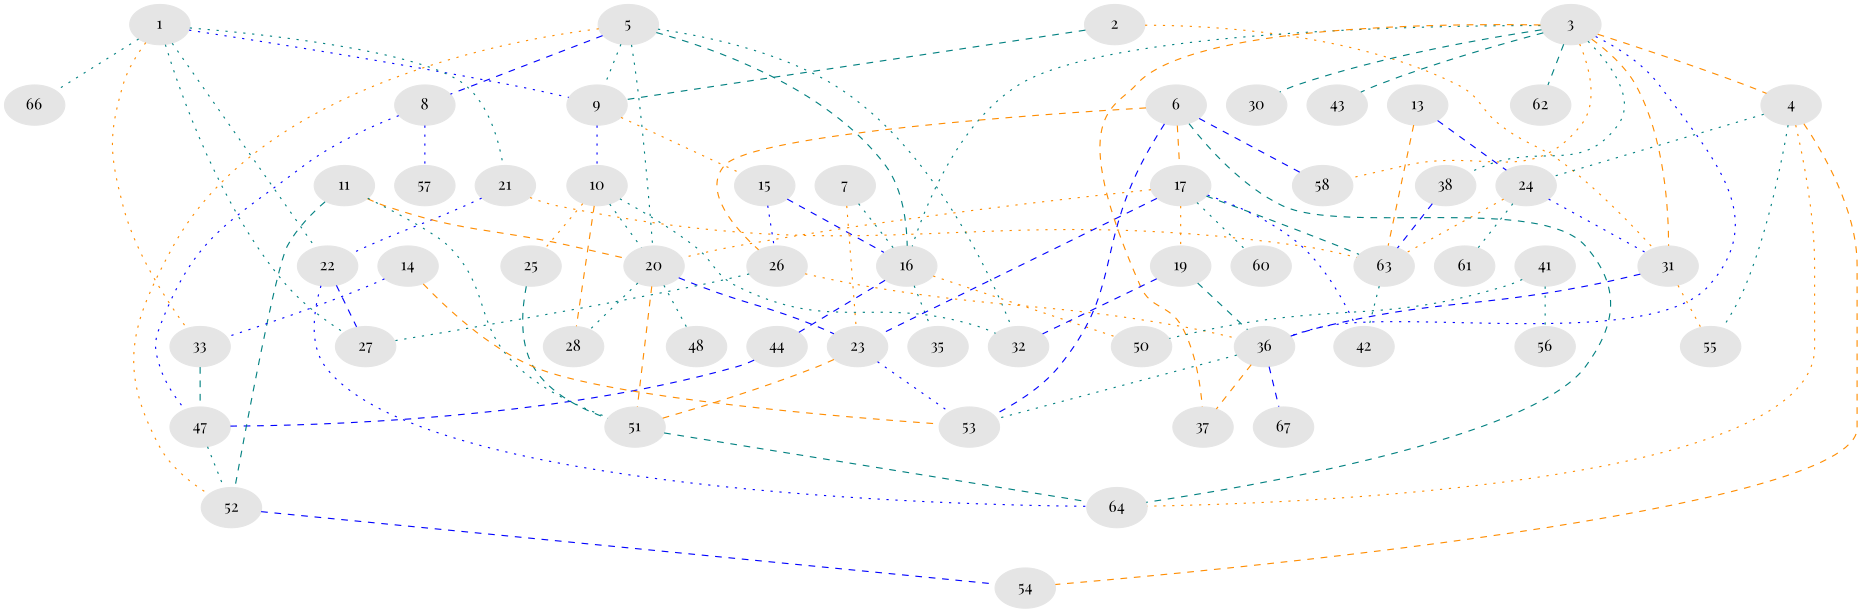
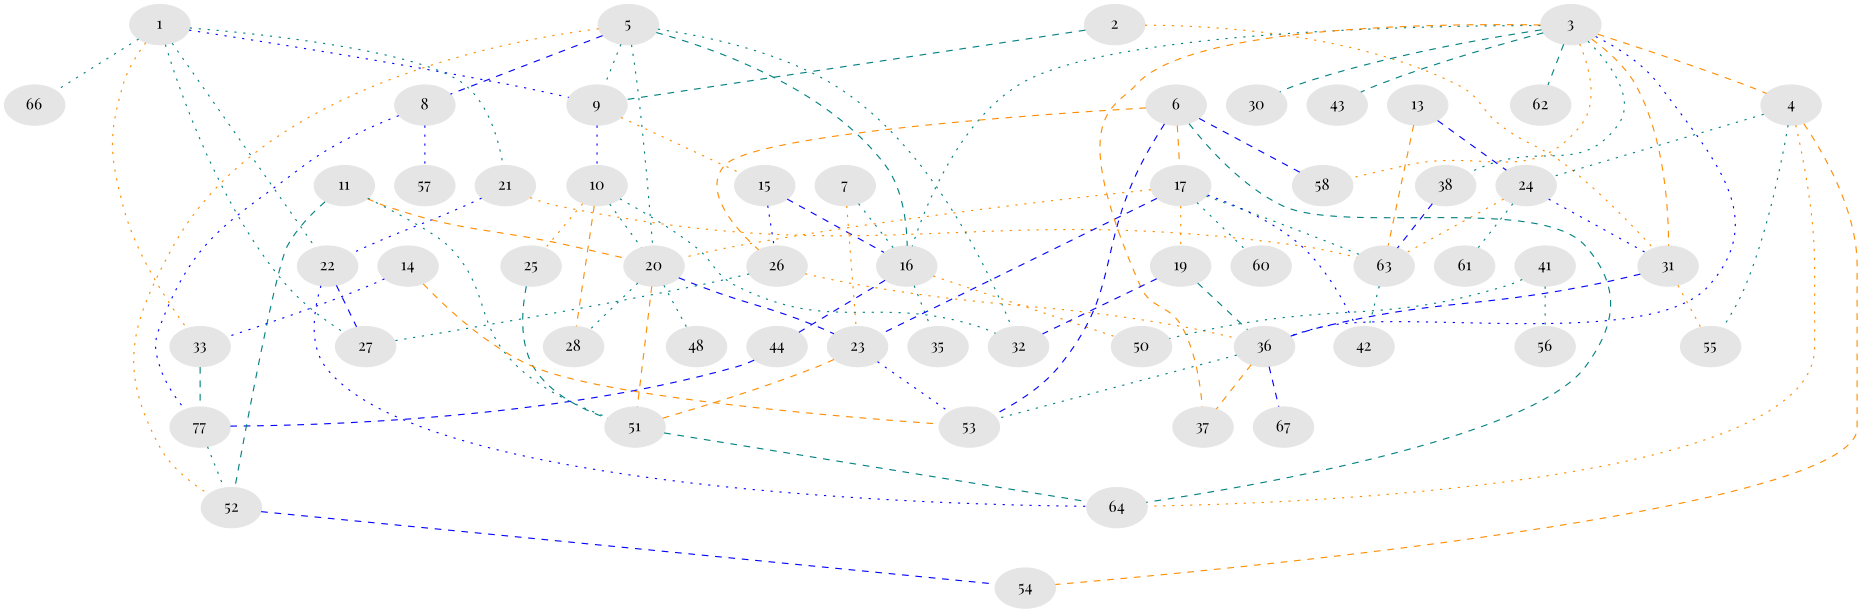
edge "17" -- "63": style dashed -> dotted
node "47": label "47" -> "77"
